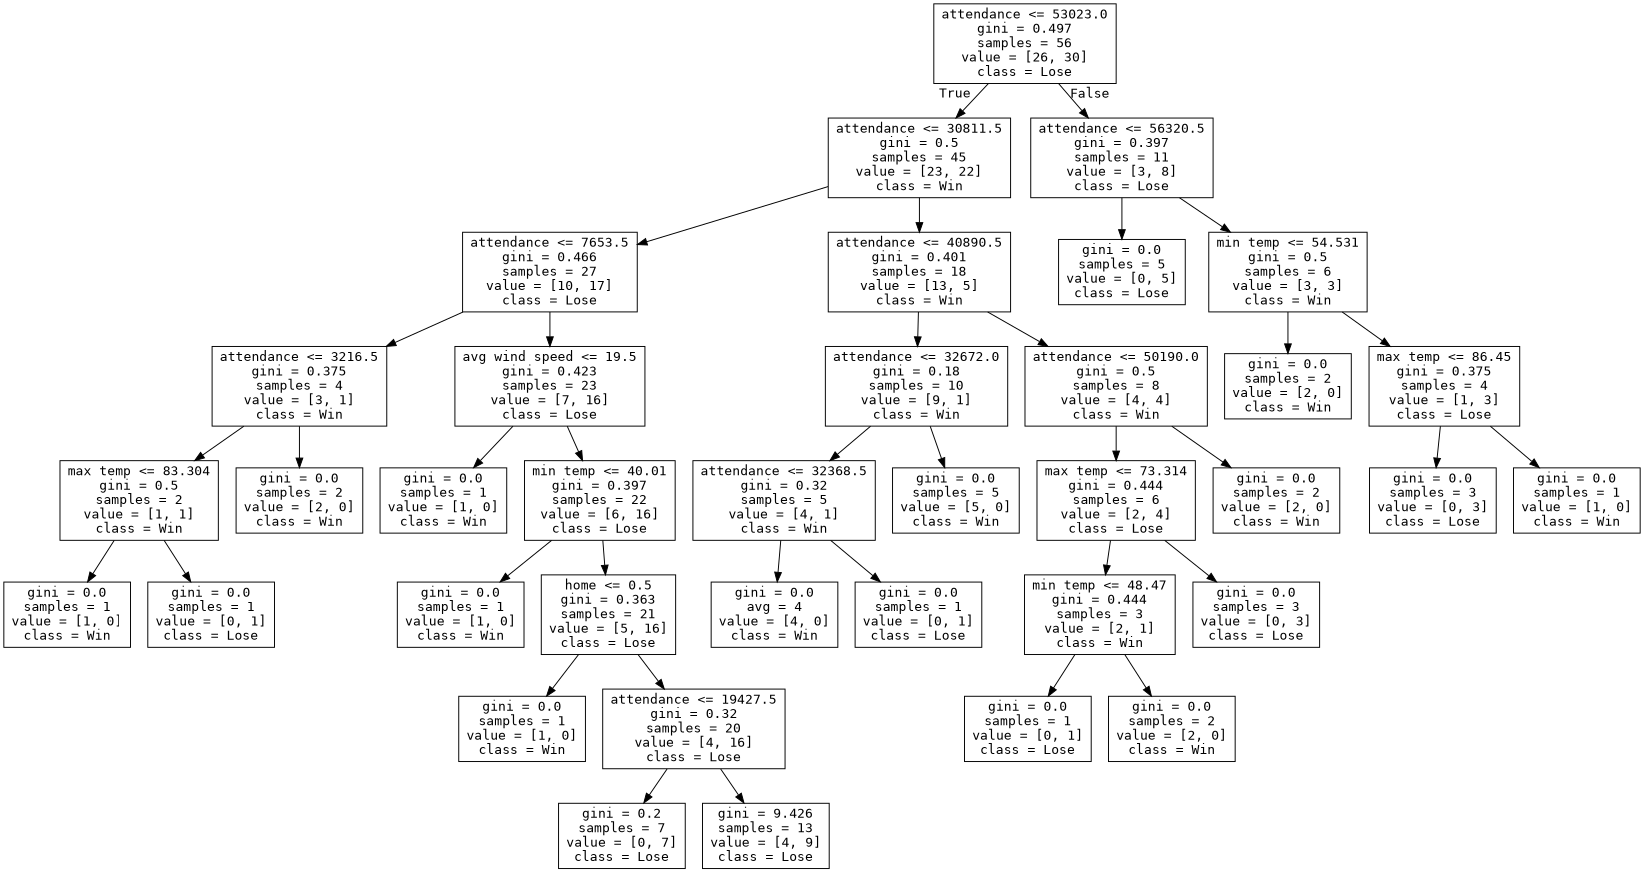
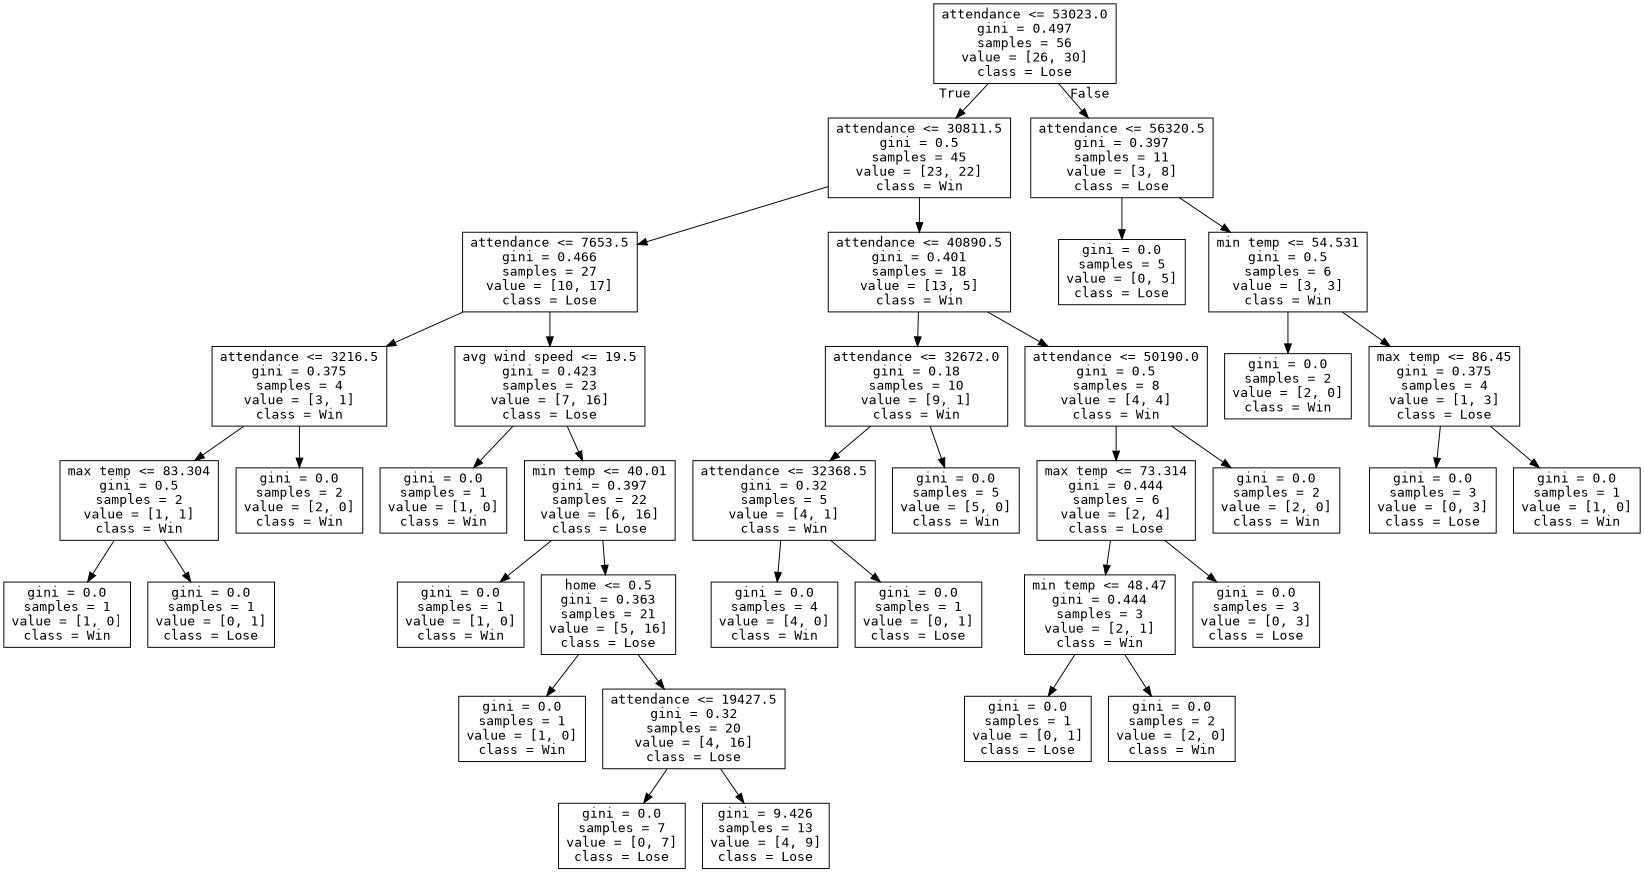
node "gini = 0.0 avg = 4 value = [4, 0] class = Win": label "gini = 0.0 avg = 4 value = [4, 0] class = Win" -> "gini = 0.0 samples = 4 value = [4, 0] class = Win"
node "gini = 0.2 samples = 7 value = [0, 7] class = Lose": label "gini = 0.2 samples = 7 value = [0, 7] class = Lose" -> "gini = 0.0 samples = 7 value = [0, 7] class = Lose"
